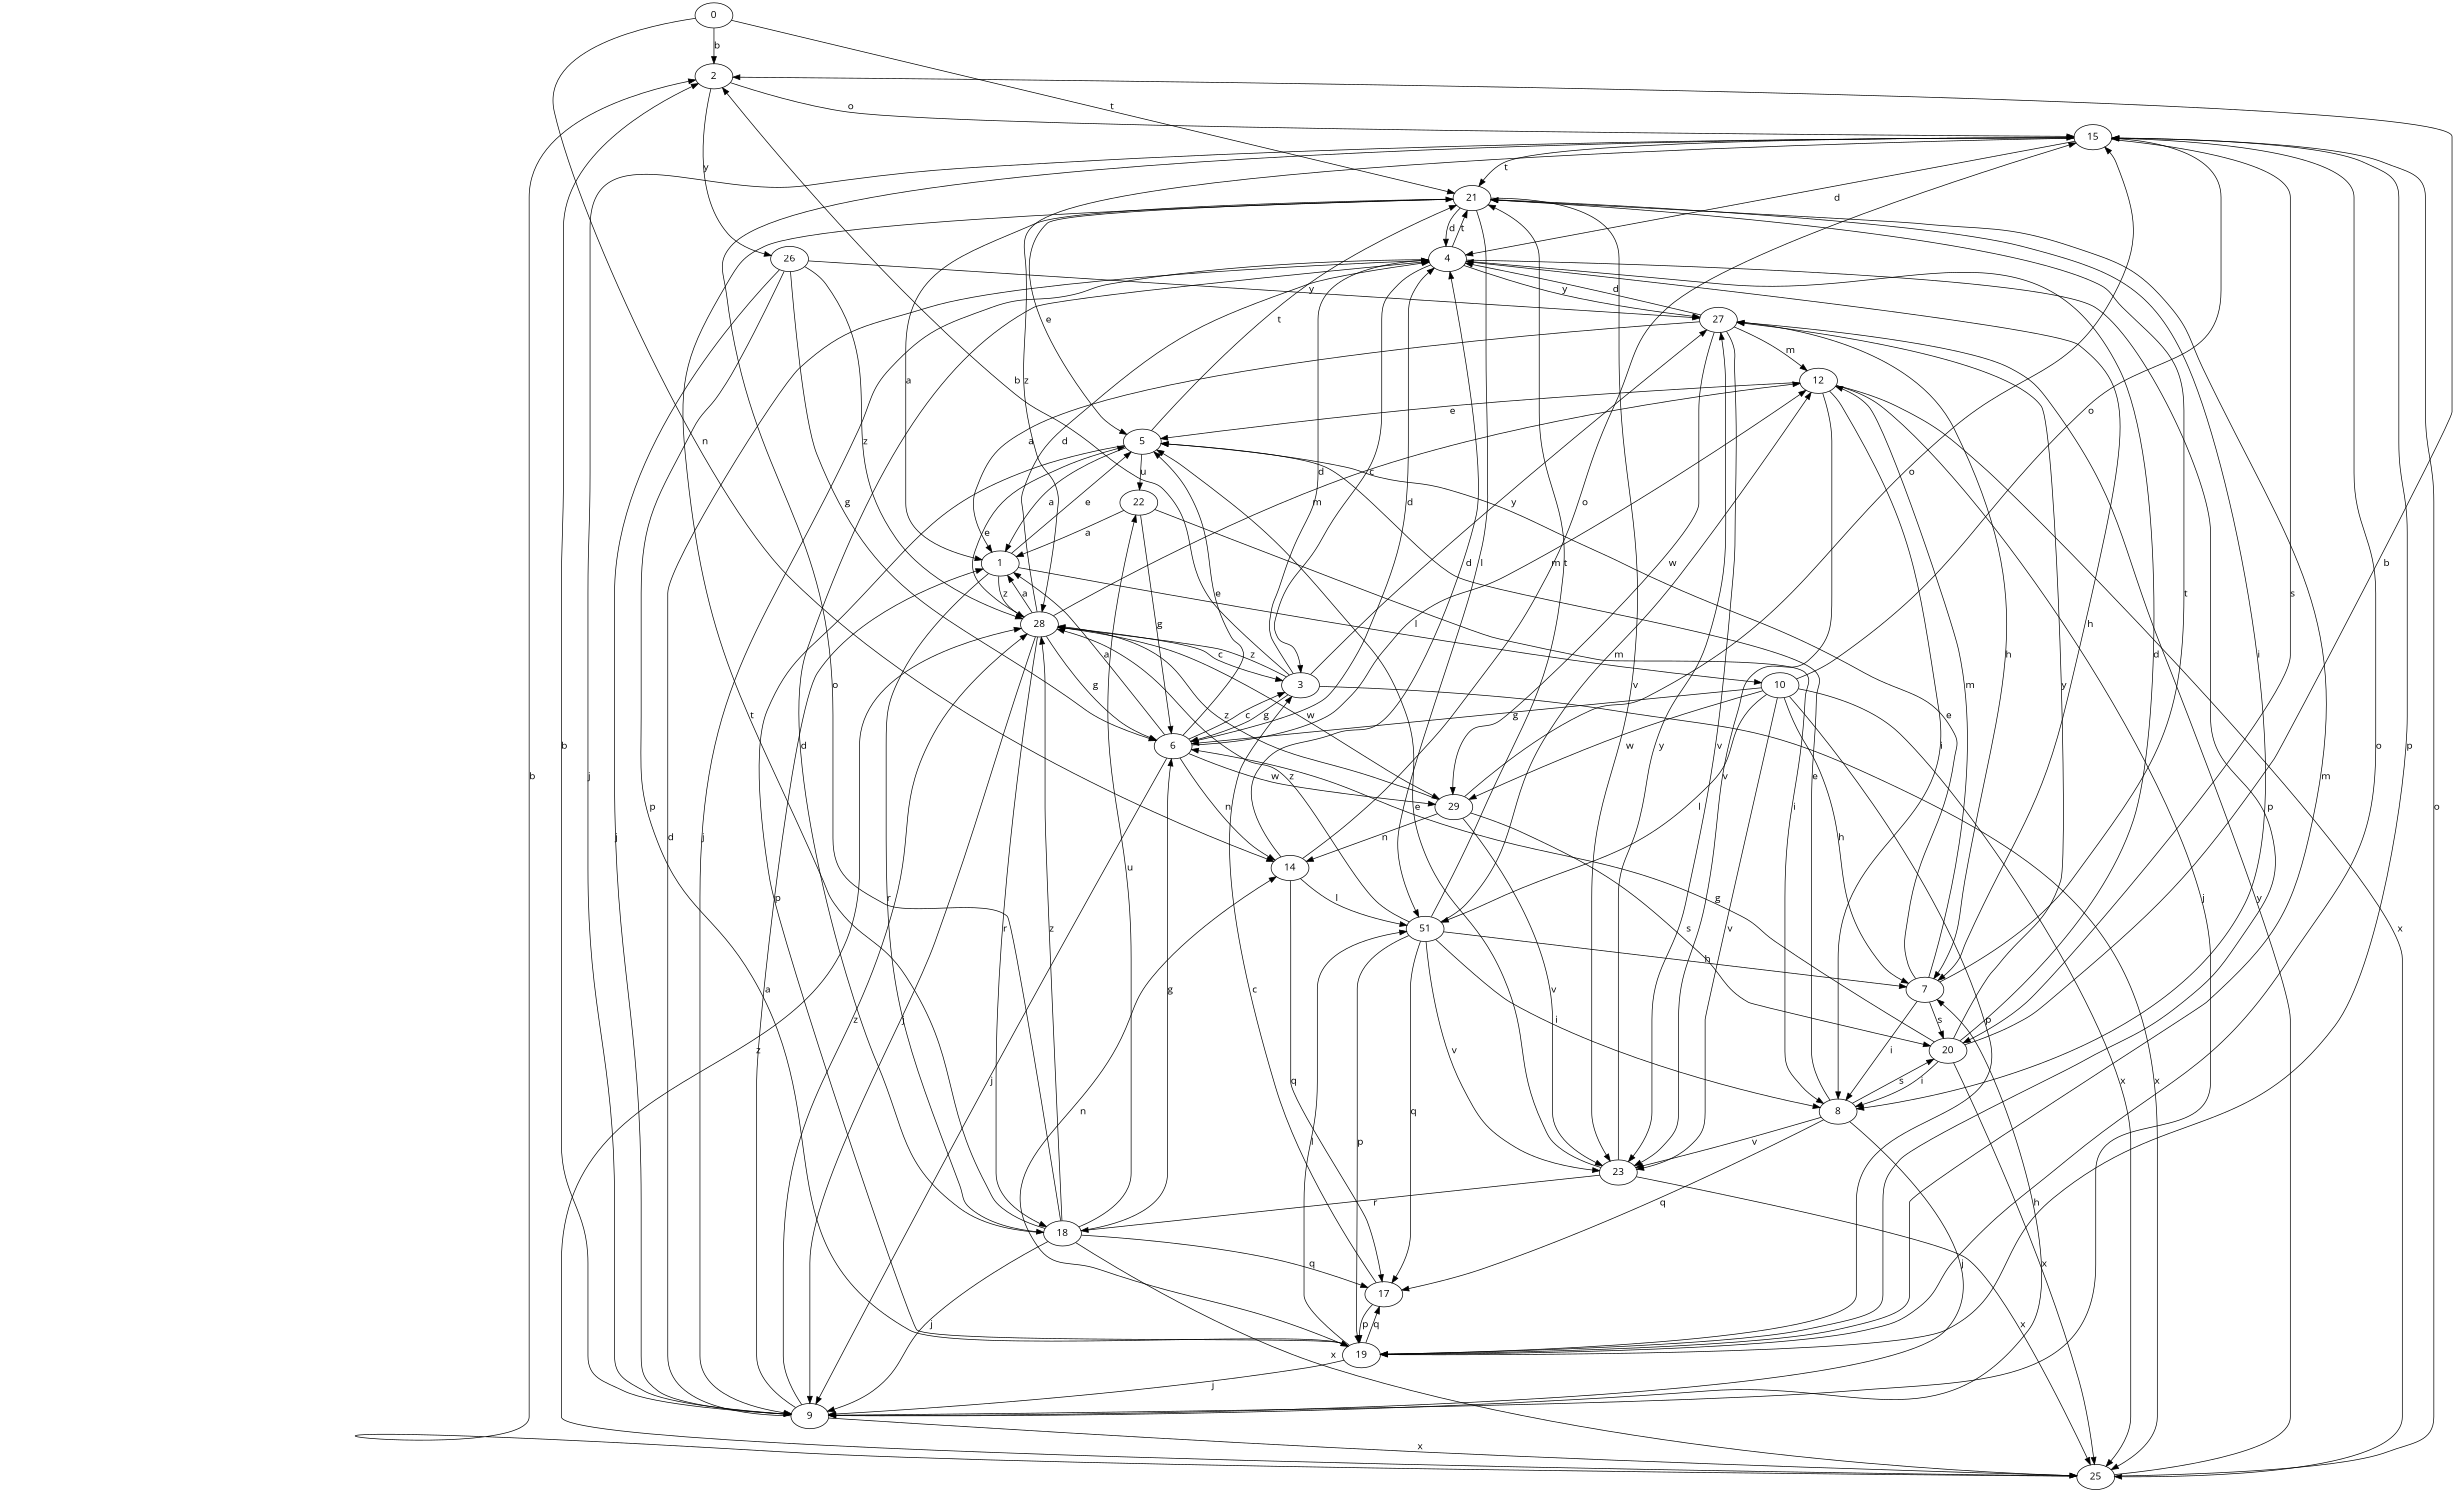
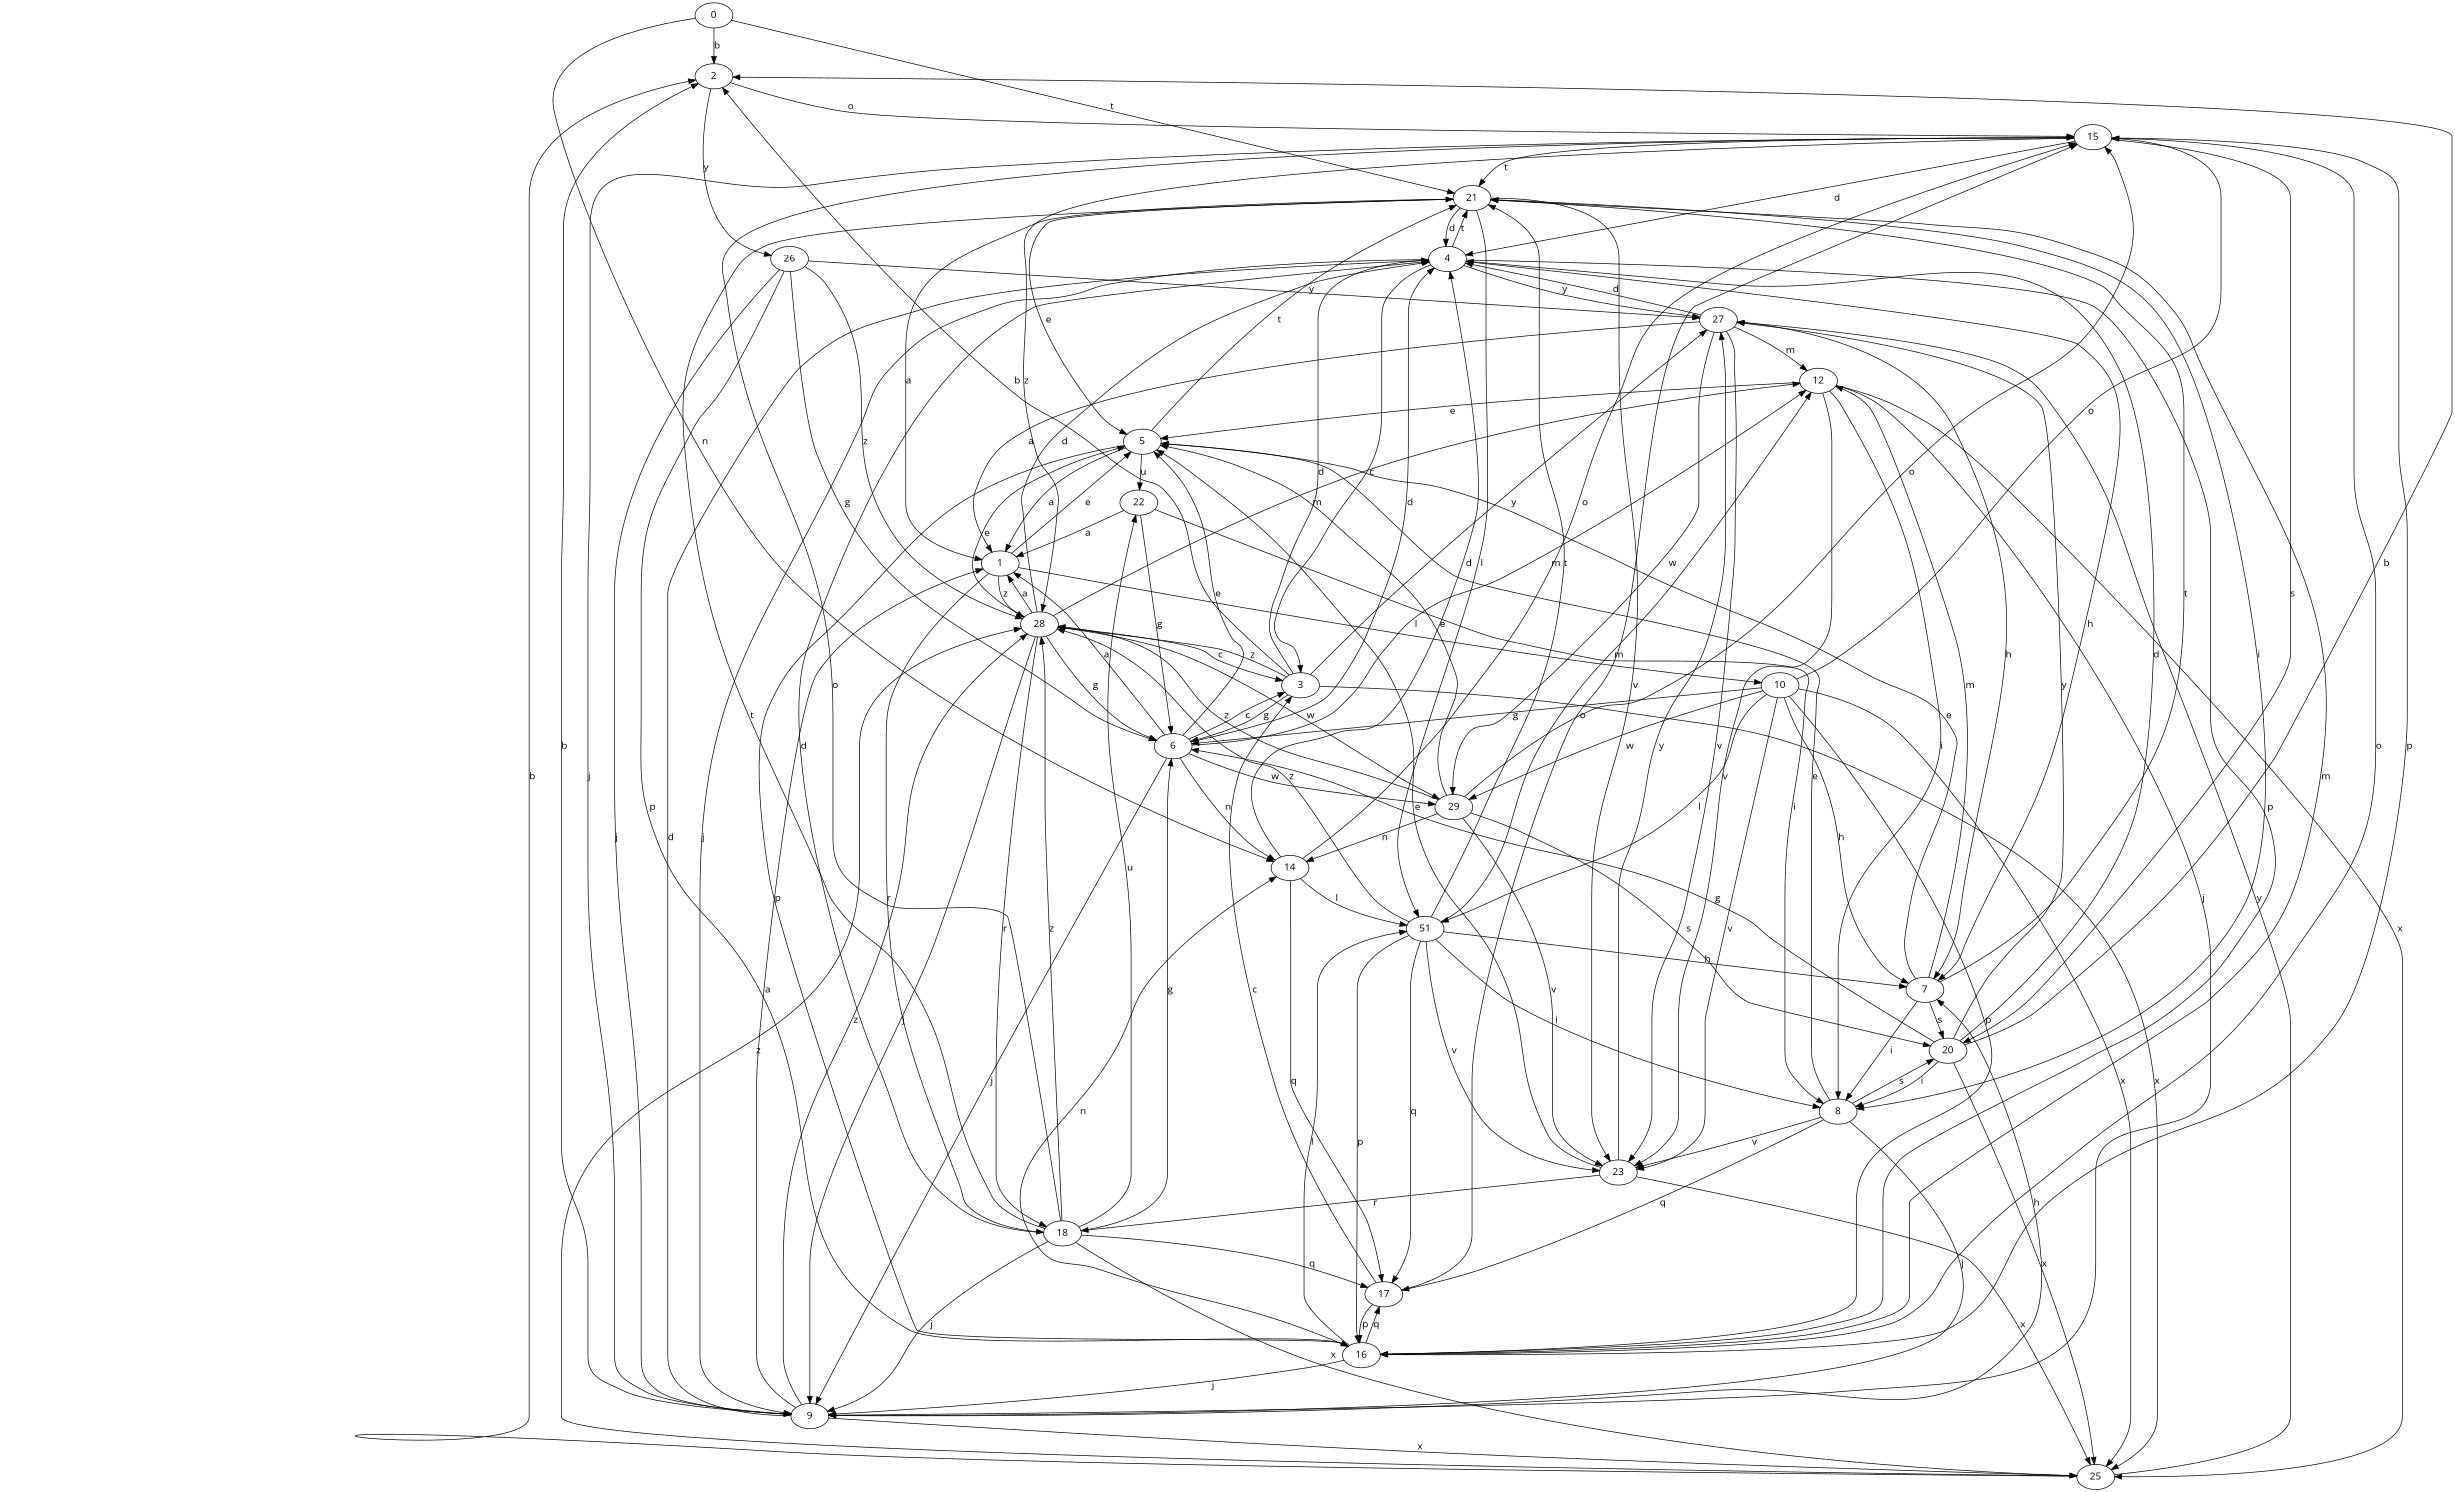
edge "29" -> "5": added, label "e"
edge "25" -> "15": now "17" -> "15"
node "19": label "19" -> "16"
